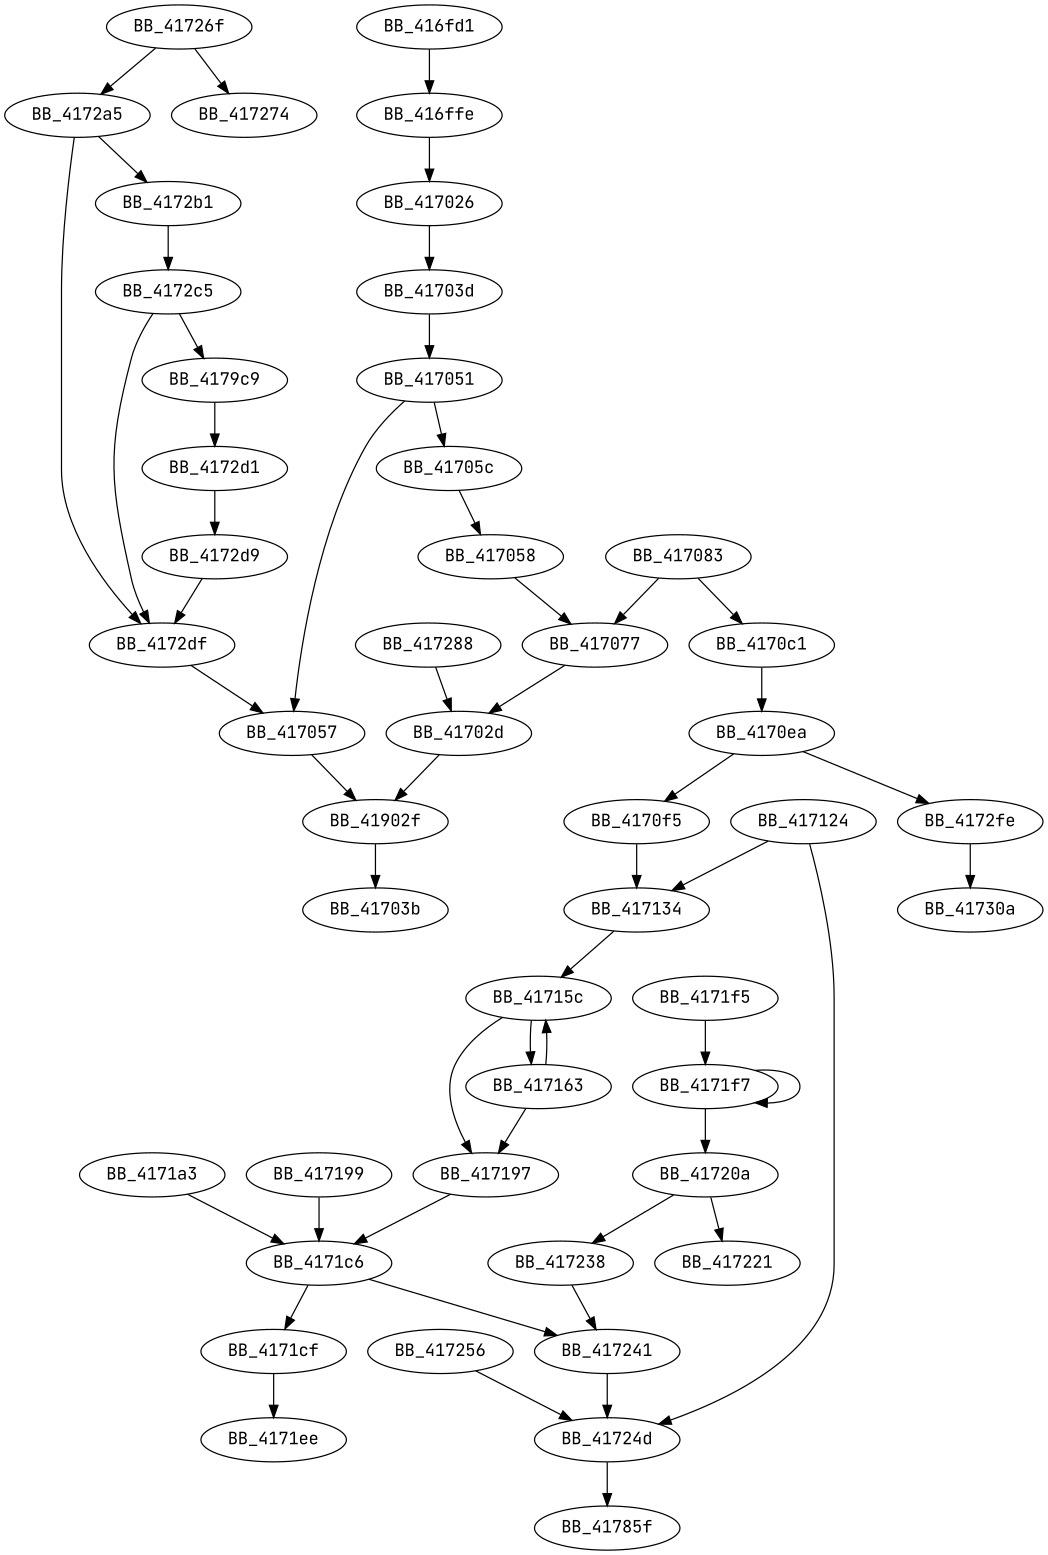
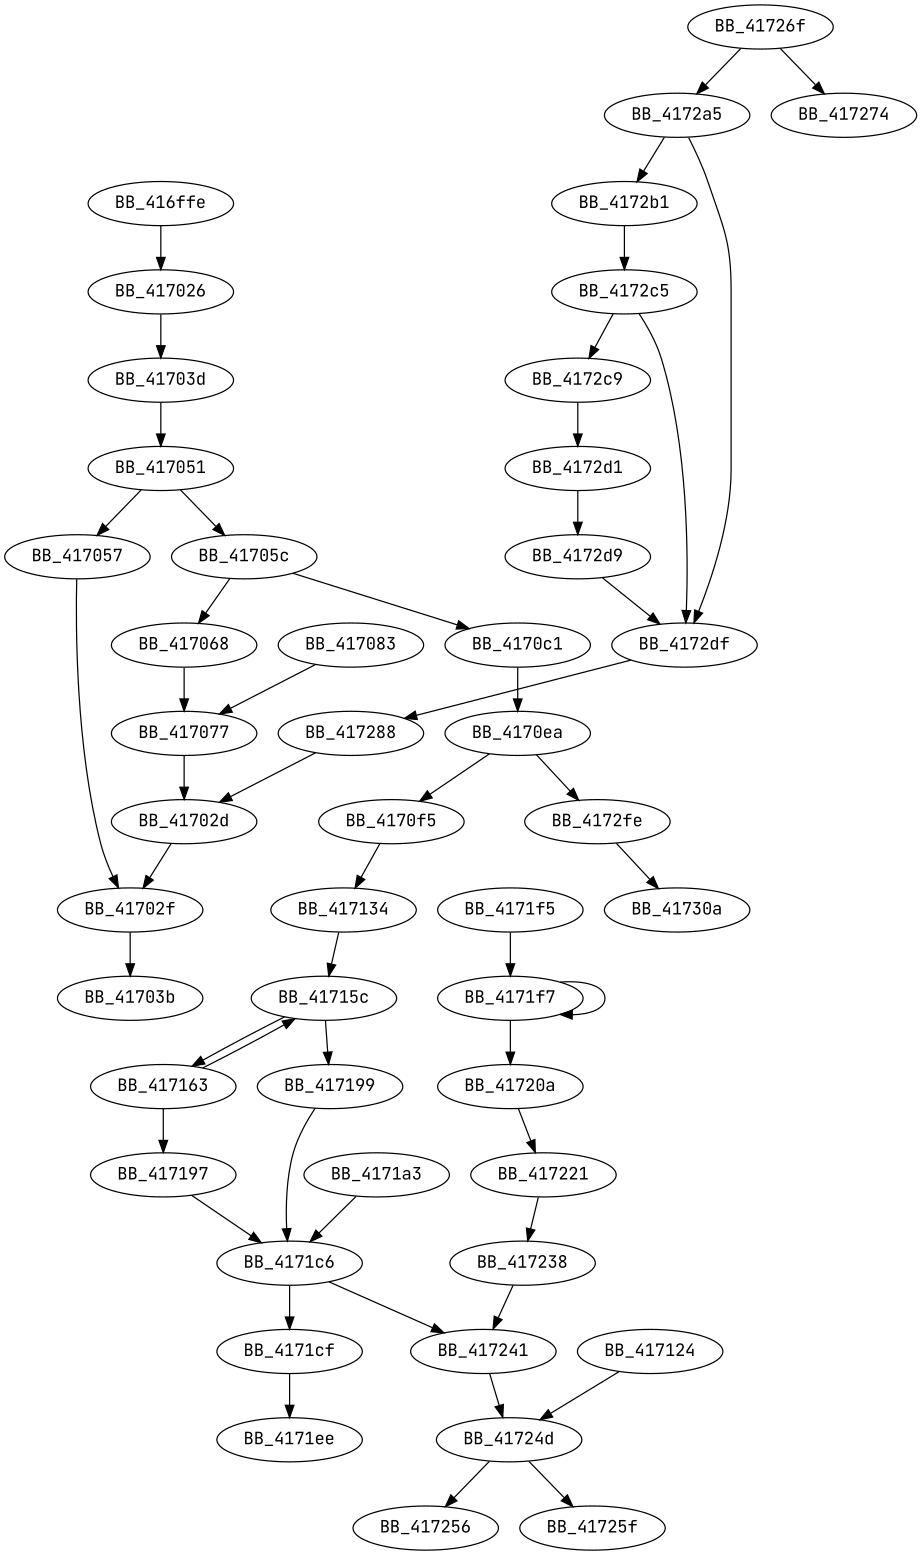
node "BB_416fd1": removed
node "BB_4179c9": label "BB_4179c9" -> "BB_4172c9"
node "BB_417058": label "BB_417058" -> "BB_417068"
edge "BB_417083" -> "BB_4170c1": now "BB_41705c" -> "BB_4170c1"
edge "BB_4172df" -> "BB_417057": now "BB_4172df" -> "BB_417288"
node "BB_41902f": label "BB_41902f" -> "BB_41702f"
edge "BB_417124" -> "BB_417134": removed
edge "BB_41715c" -> "BB_417197": now "BB_41715c" -> "BB_417199"
edge "BB_41720a" -> "BB_417238": now "BB_417221" -> "BB_417238"
edge "BB_417256" -> "BB_41724d": reversed
node "BB_41785f": label "BB_41785f" -> "BB_41725f"
